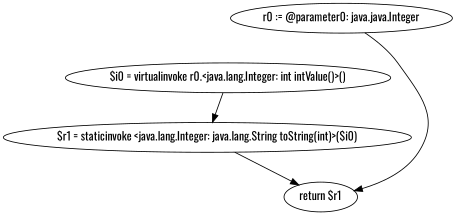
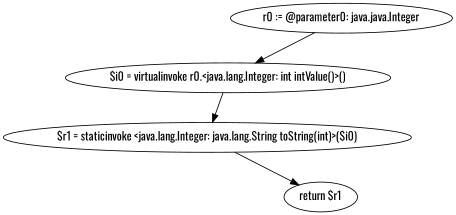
edge "r0 := @parameter0: java.java.Integer" -> "return $r1": now "r0 := @parameter0: java.java.Integer" -> "$i0 = virtualinvoke r0.<java.lang.Integer: int intValue()>()"
